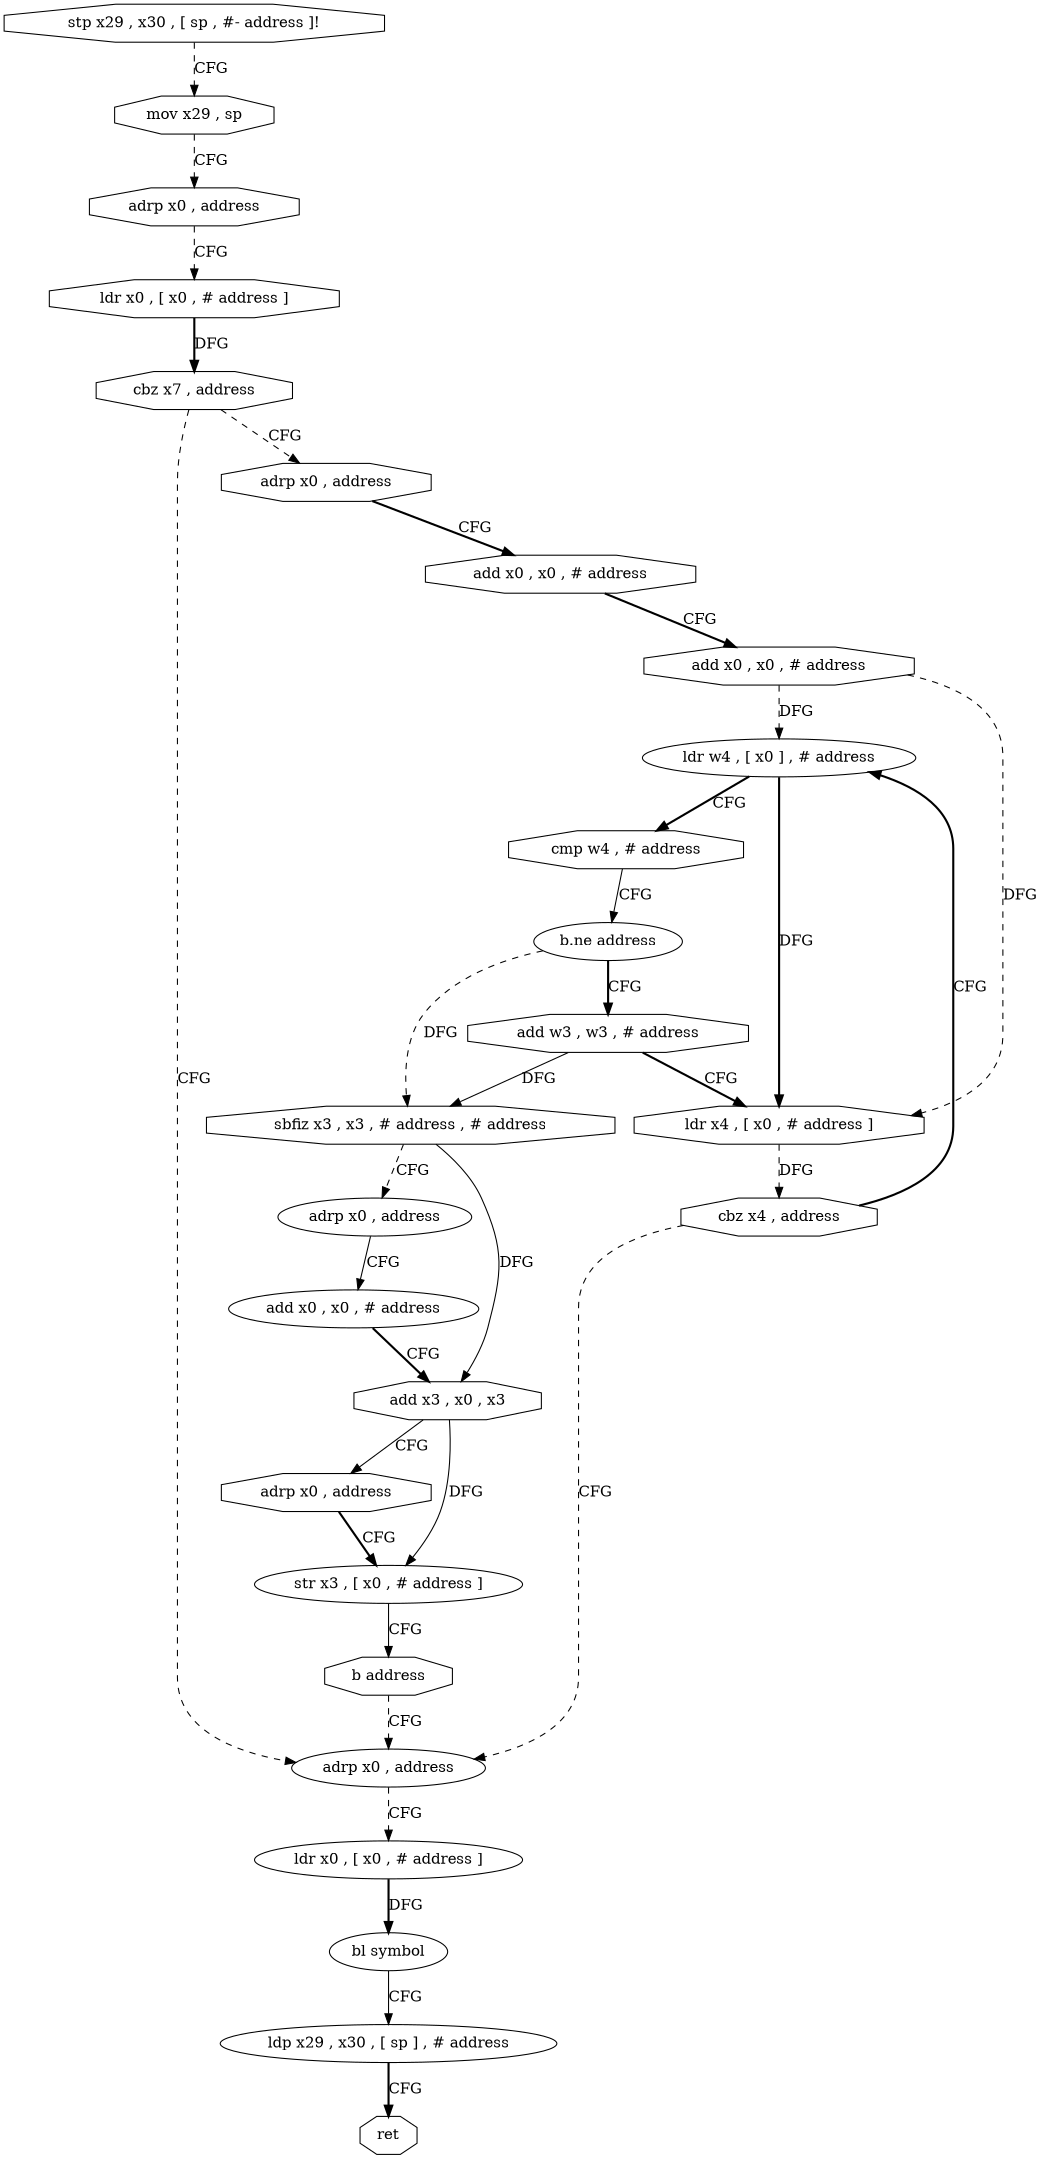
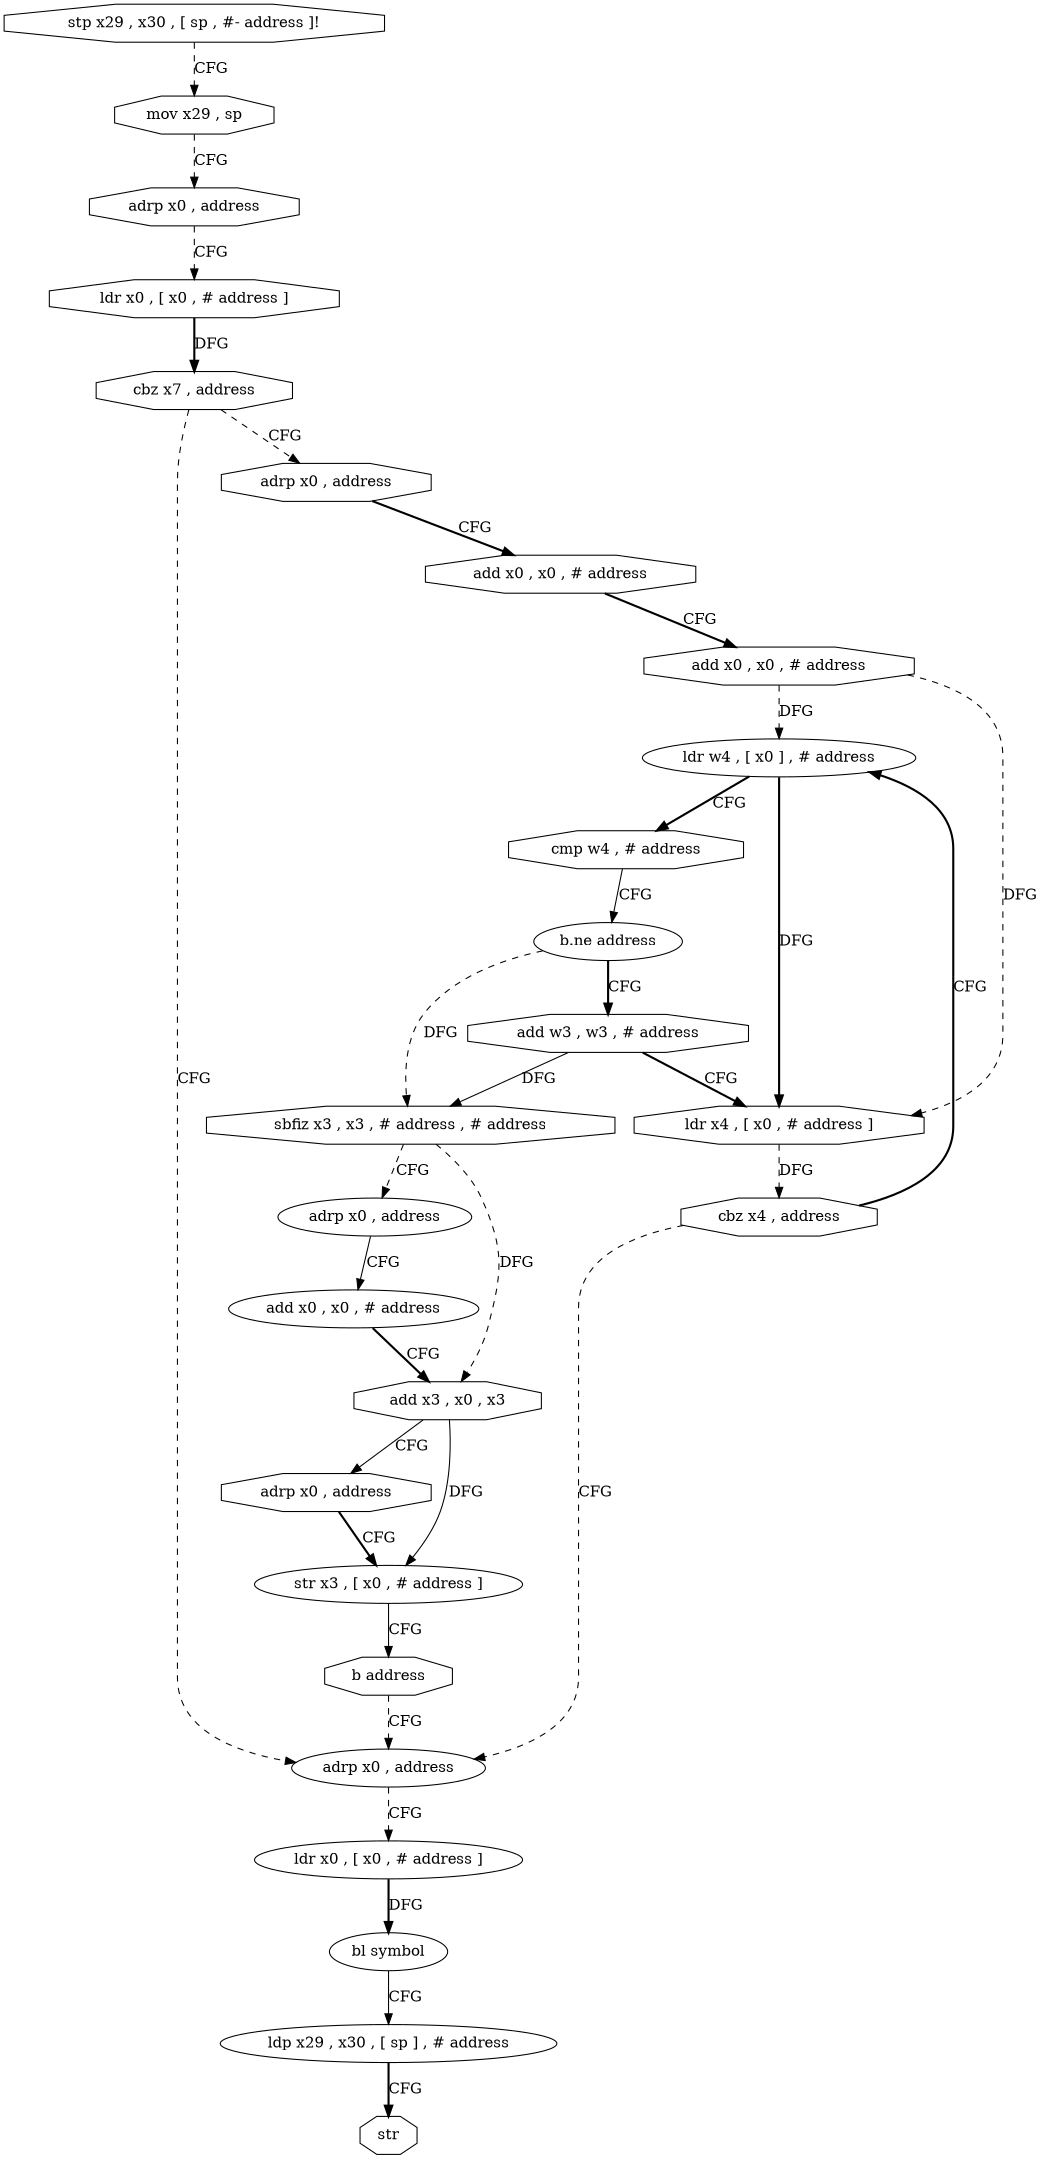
edge "sbfiz x3 , x3 , # address , # address" -> "add x3 , x0 , x3": style solid -> dashed
node "ret": label "ret" -> "str"
